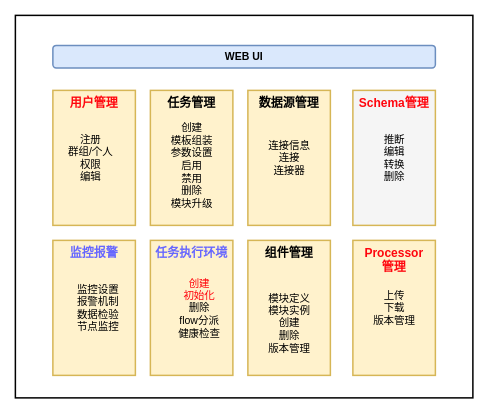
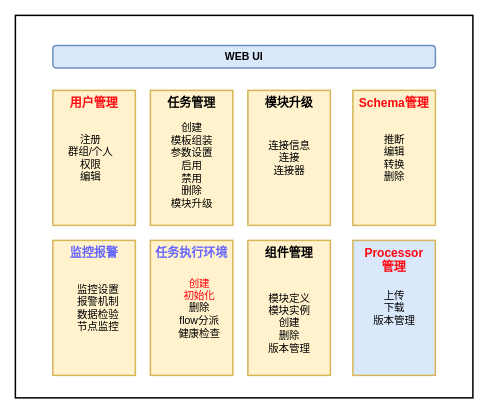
node "数据源管理": label "数据源管理" -> "模块升级"
node "Schema管理": fillcolor #f5f5f5 -> #fff2cc
node "Processor 管理": fillcolor #fff2cc -> #dae8fc
